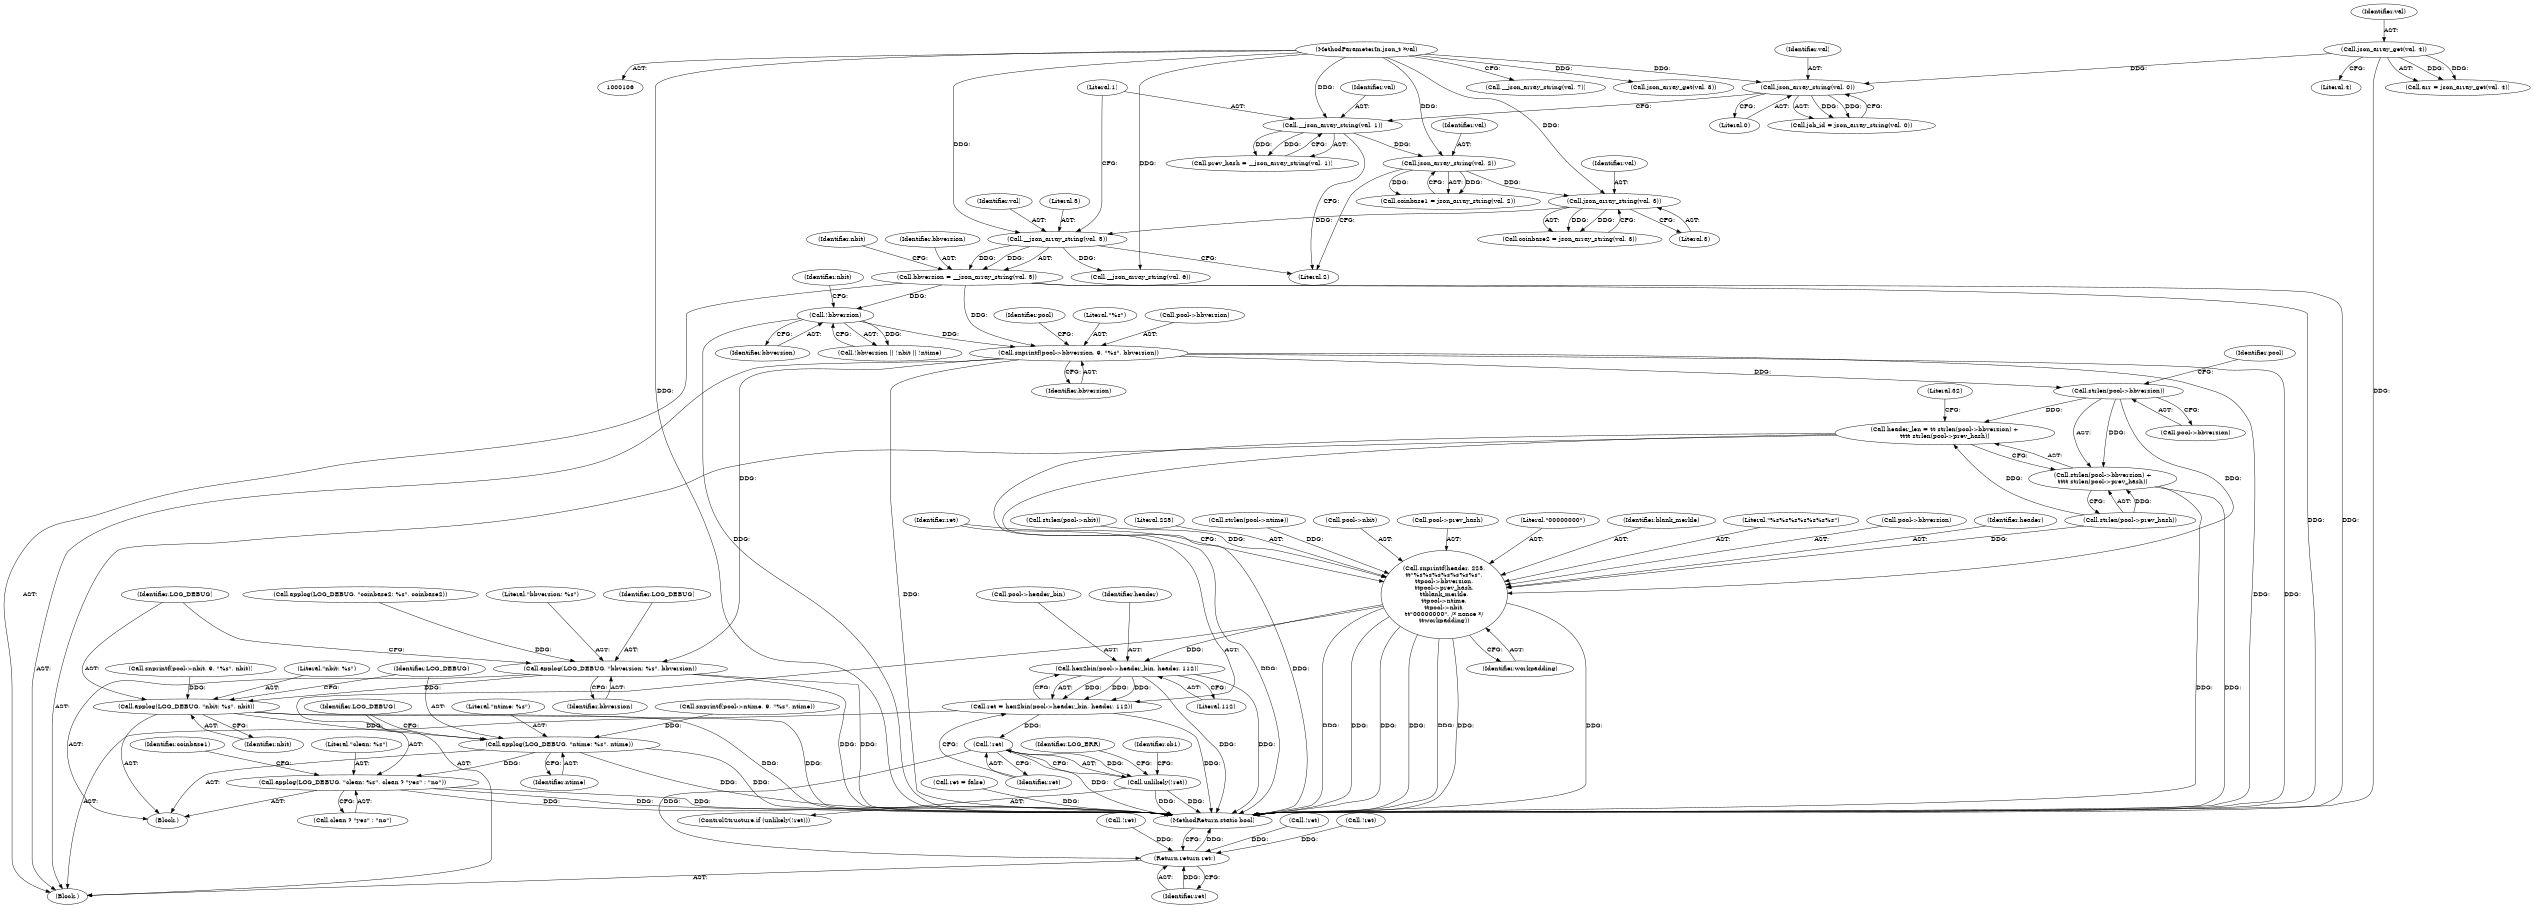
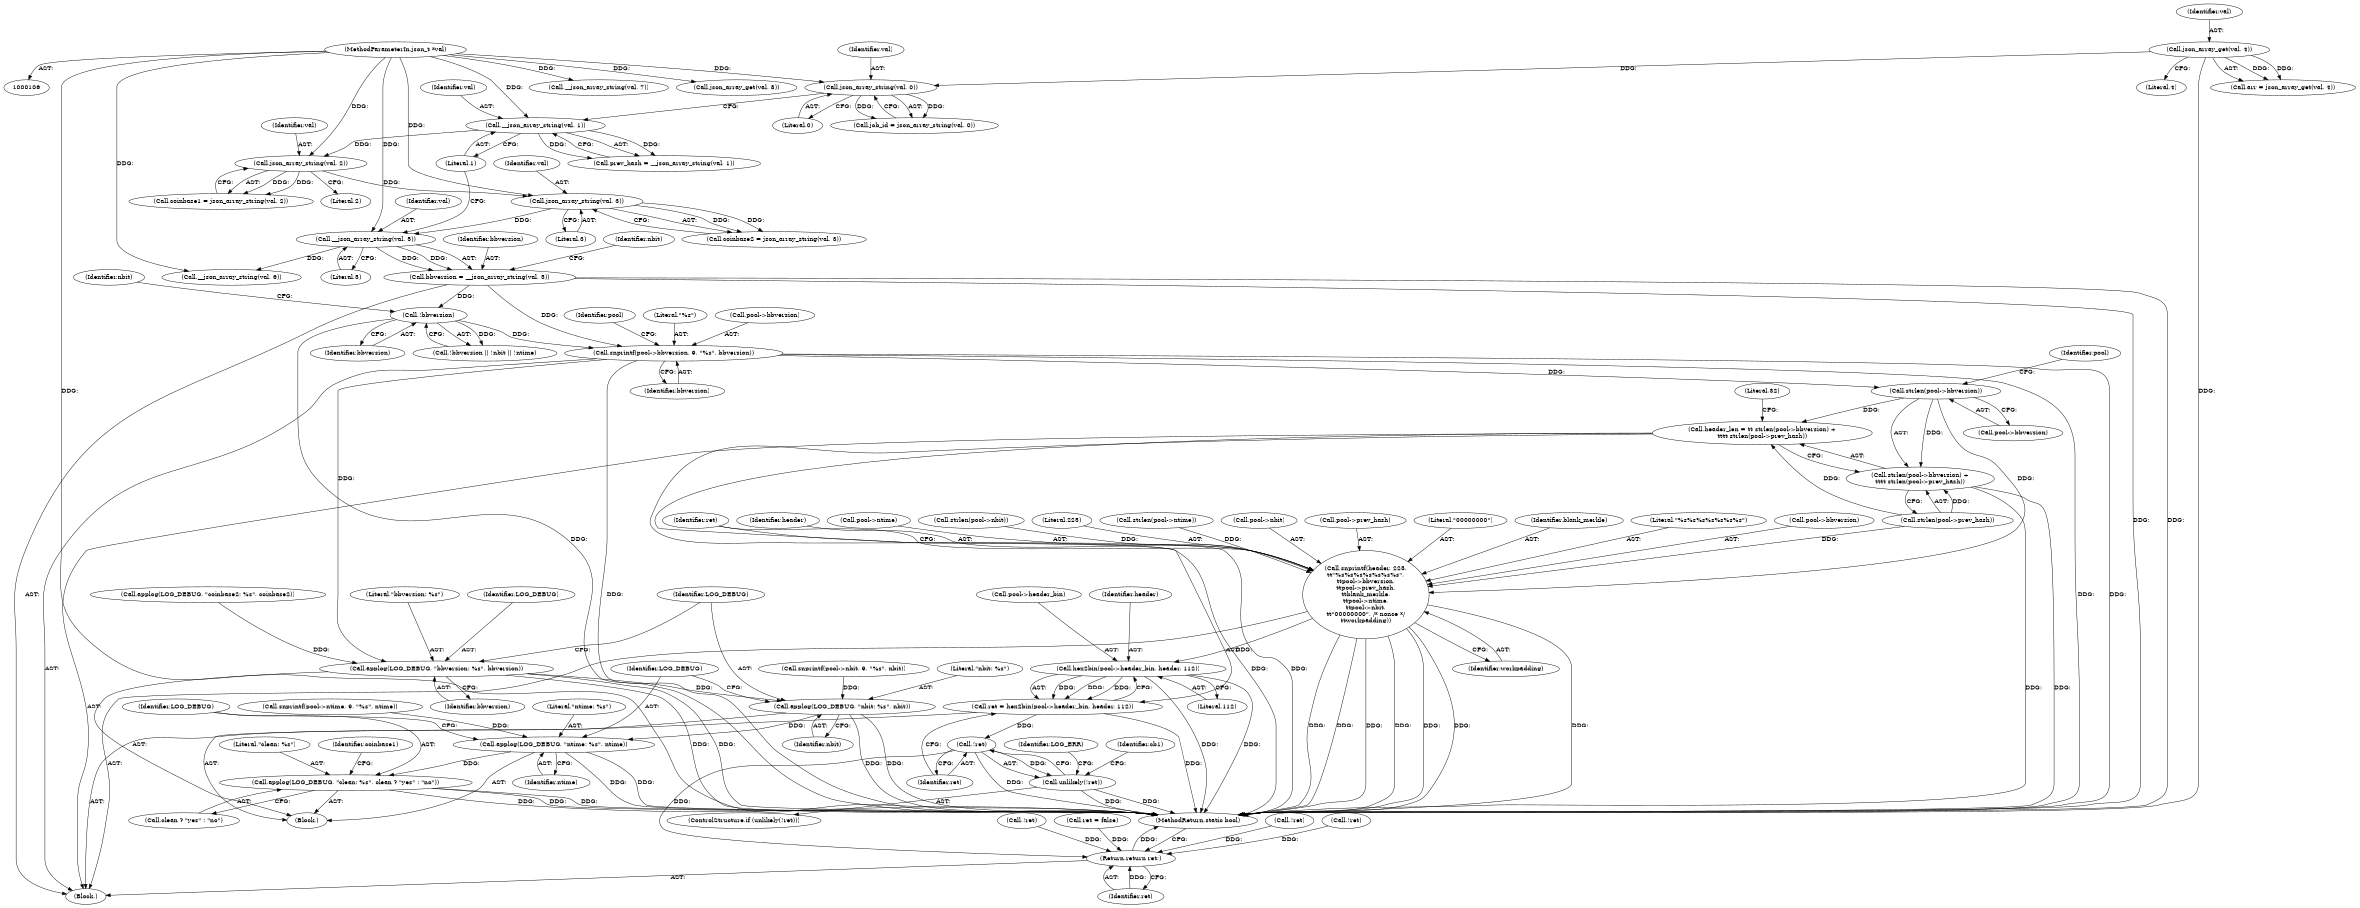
edge "(MethodParameterIn,json_t *val)" -> "(Call,__json_array_string(val, 7))": label "CFG: " -> "DDG: "
edge "(Call,__json_array_string(val, 1))" -> "(Literal,2)": now "(Call,__json_array_string(val, 1))" -> "(Literal,1)"
edge "(Call,__json_array_string(val, 5))" -> "(Literal,2)": now "(Call,__json_array_string(val, 5))" -> "(Literal,5)"
node "(Call,pool->ntime)": added
edge "(Call,ret = false)" -> "(MethodReturn,static bool)": now "(Call,ret = false)" -> "(Return,return ret;)"
